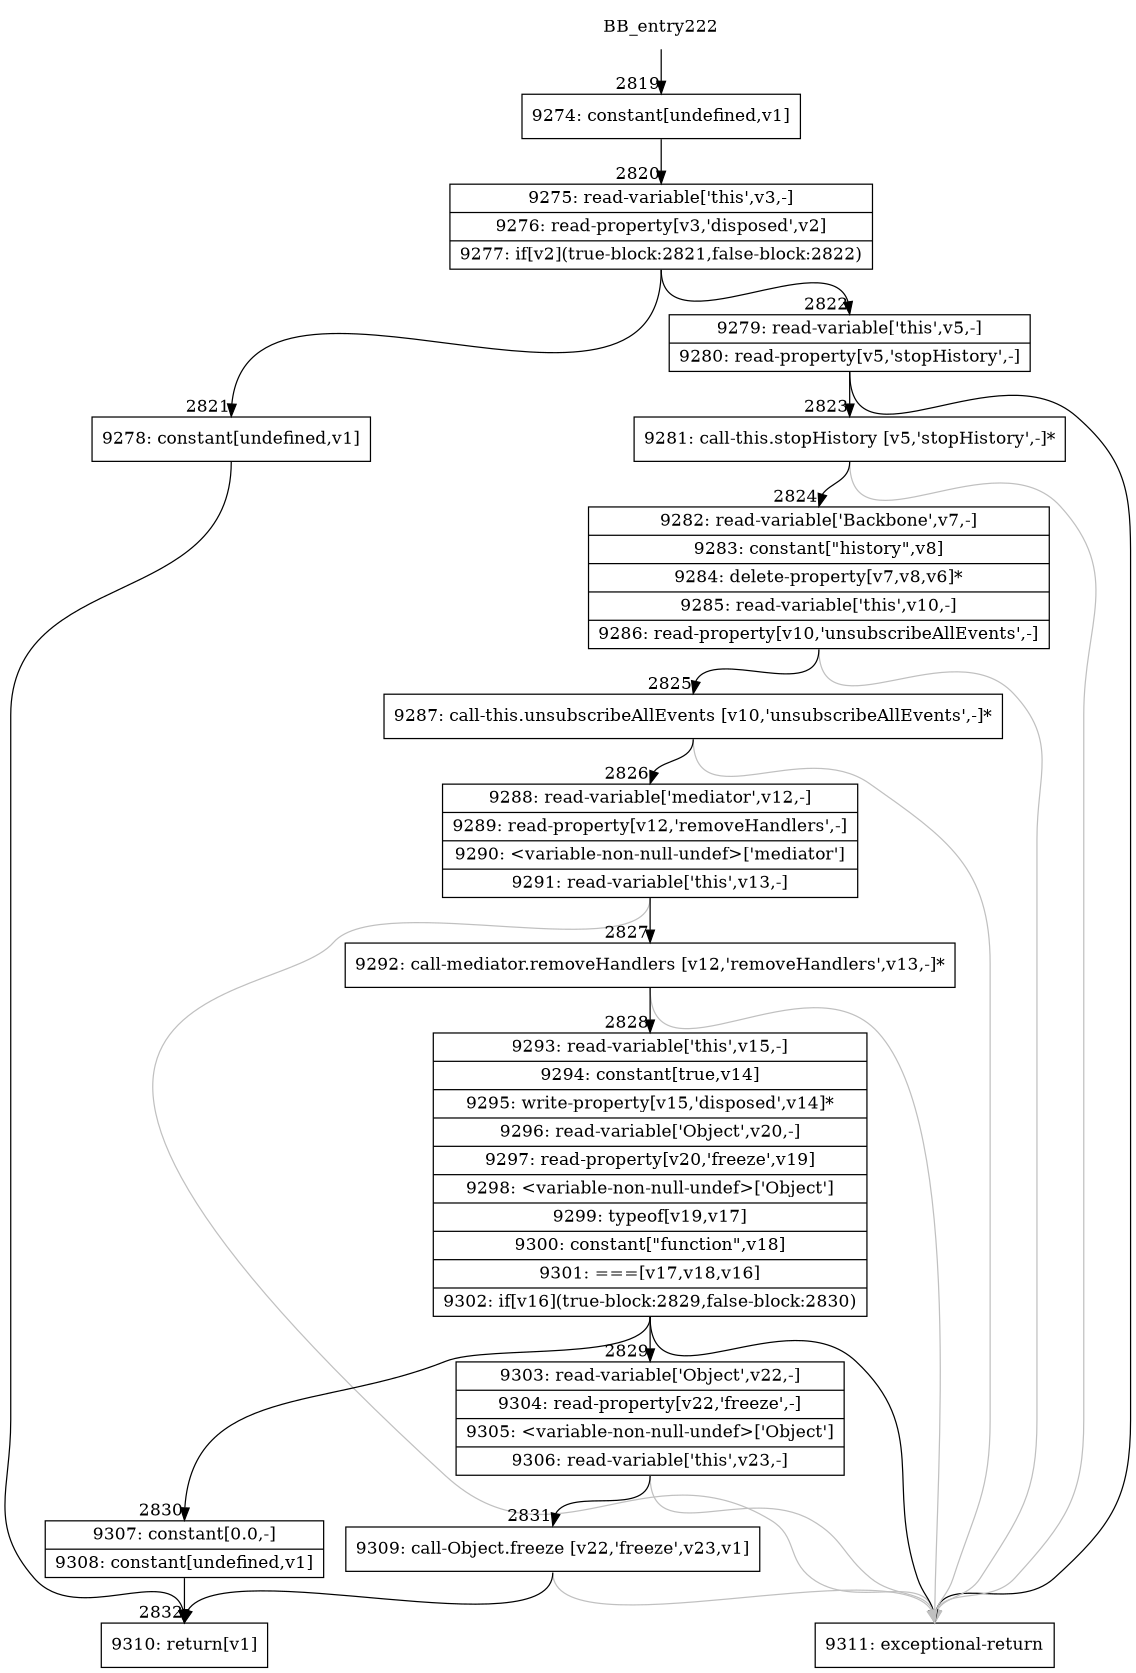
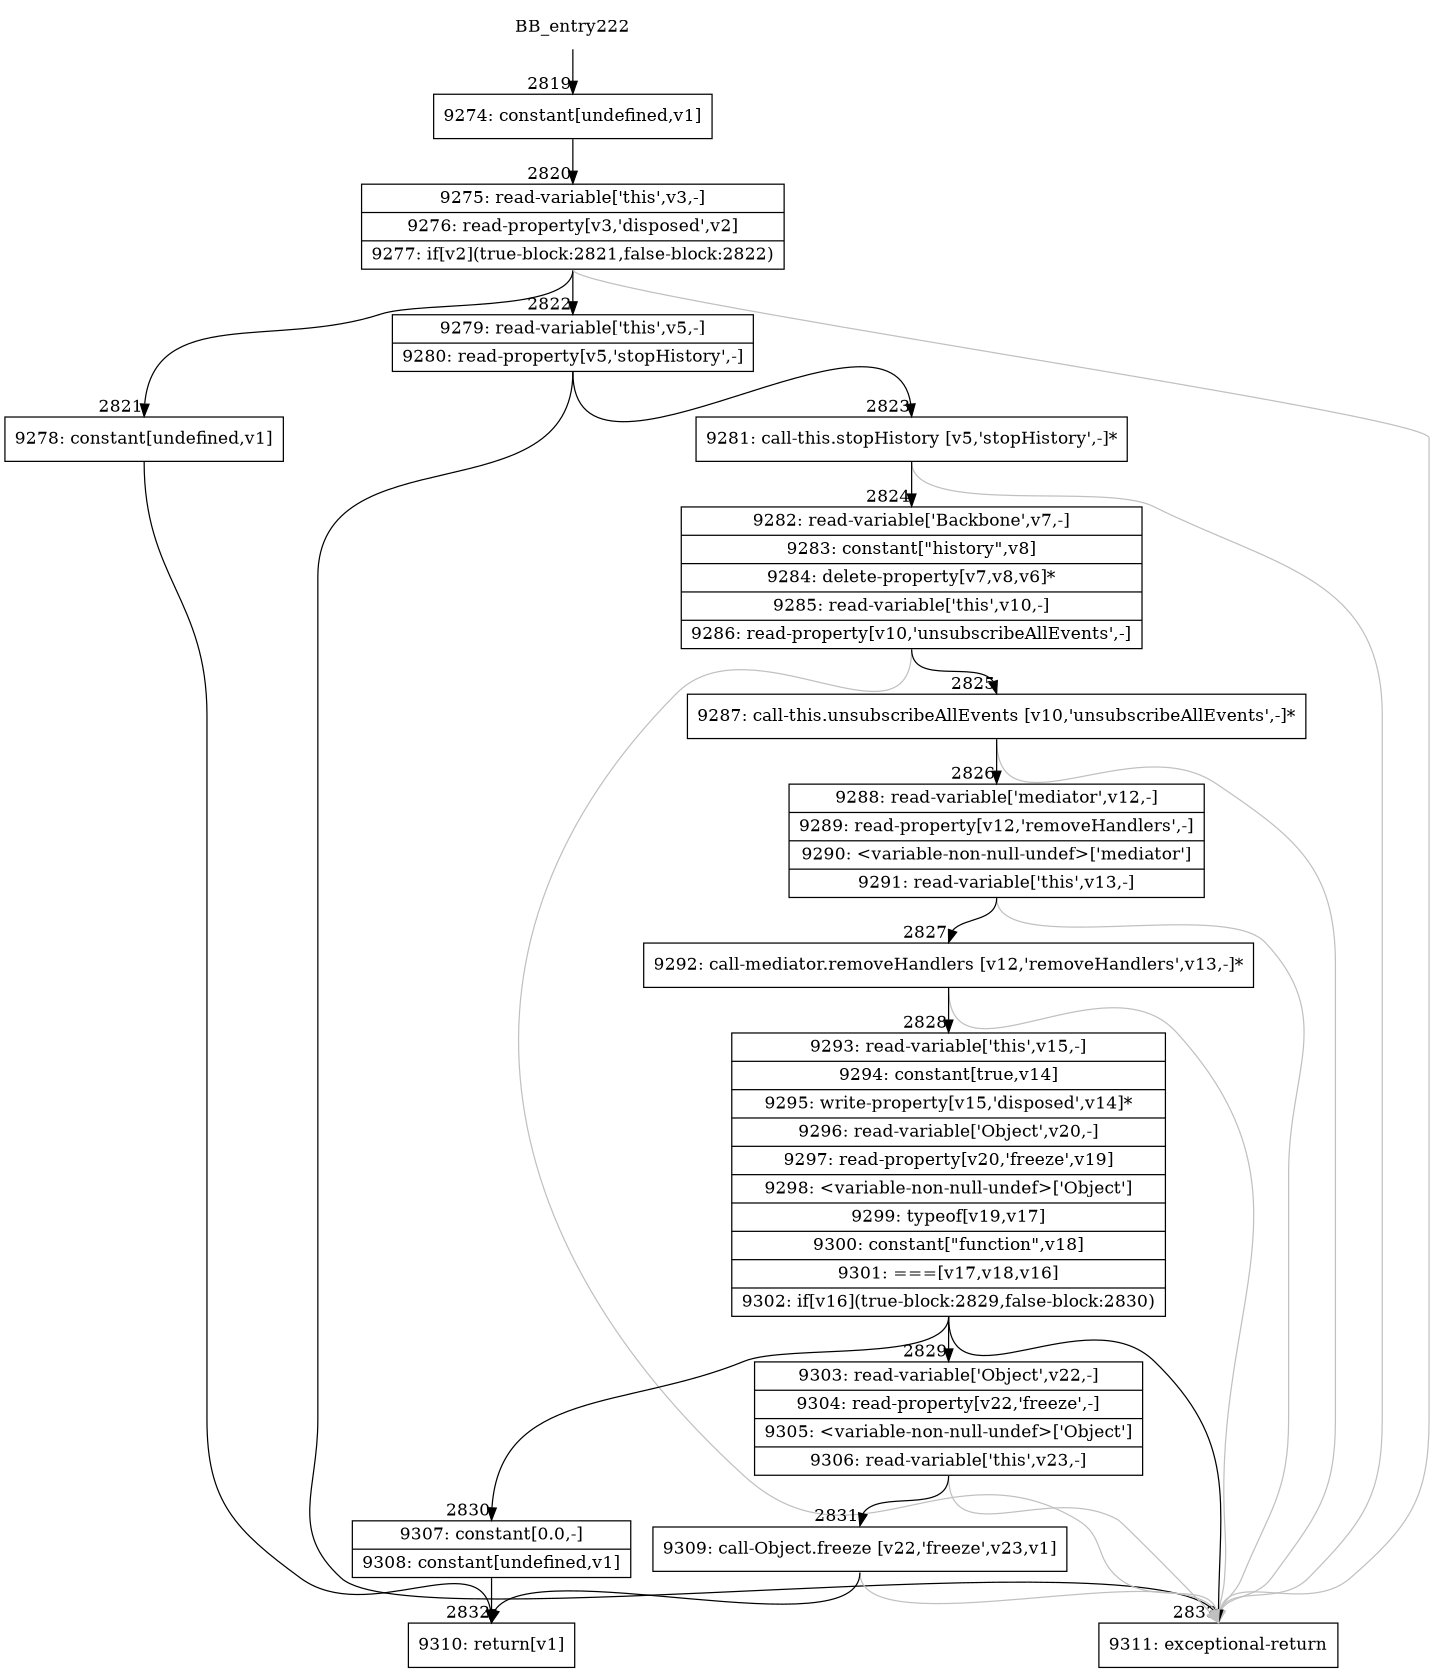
edge "9275: read-variable['this',v3,-]" -> "9311: exceptional-return": added
